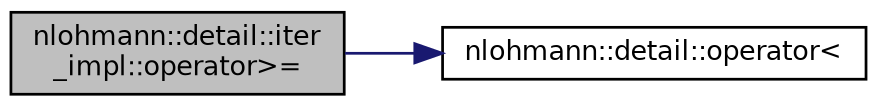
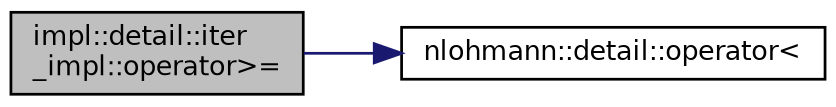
node "nlohmann::detail::iter _impl::operator>=": label "nlohmann::detail::iter _impl::operator>=" -> "impl::detail::iter _impl::operator>="
